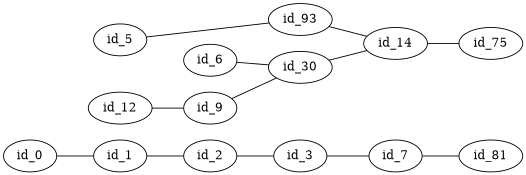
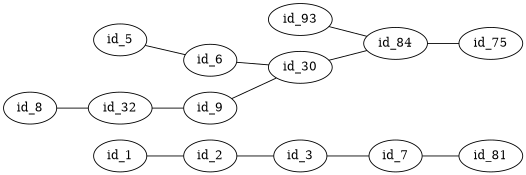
edge "id_93" -- "id_5": now "id_6" -- "id_5"
node "id_14": label "id_14" -> "id_84"
node "id_8": added
node "id_12": label "id_12" -> "id_32"
node "id_0": removed
